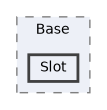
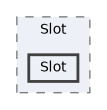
cluster "Base": label "Base" -> "Slot"
